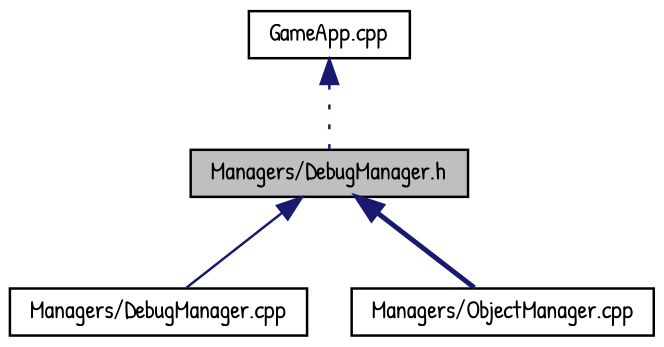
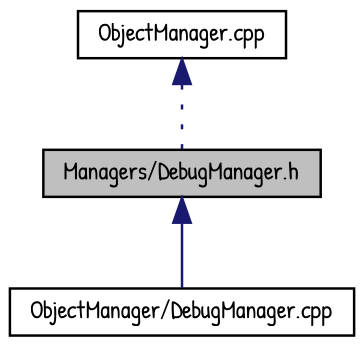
node "GameApp.cpp": label "GameApp.cpp" -> "ObjectManager.cpp"
node "Managers/DebugManager.cpp": label "Managers/DebugManager.cpp" -> "ObjectManager/DebugManager.cpp"
node "Managers/ObjectManager.cpp": removed
